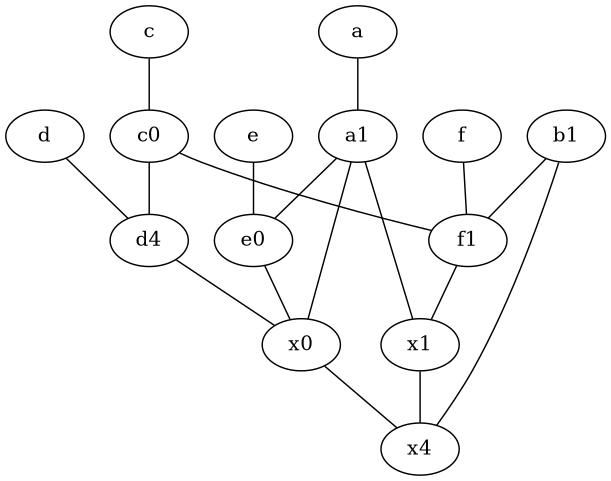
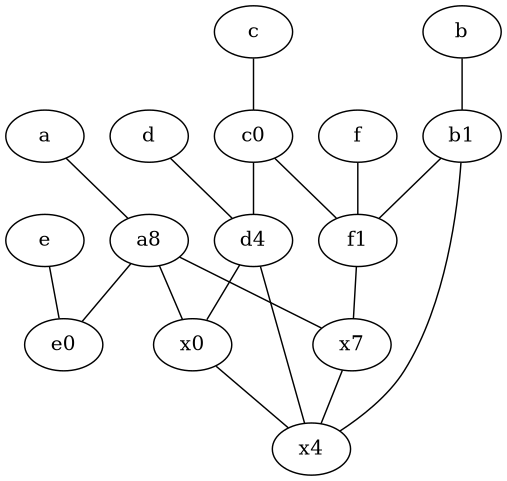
node "b": added
node "a1": label "a1" -> "a8"
edge "e0" -- "x0": removed
edge "d4" -- "x4": added
node "x1": label "x1" -> "x7"
